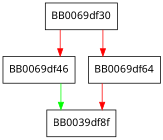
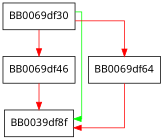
edge "BB0069df30" -> "BB0039df8f": added
edge "BB0069df46" -> "BB0039df8f": color green -> red
